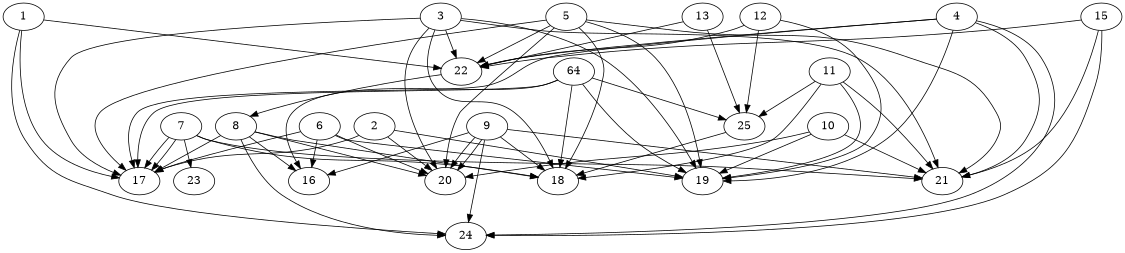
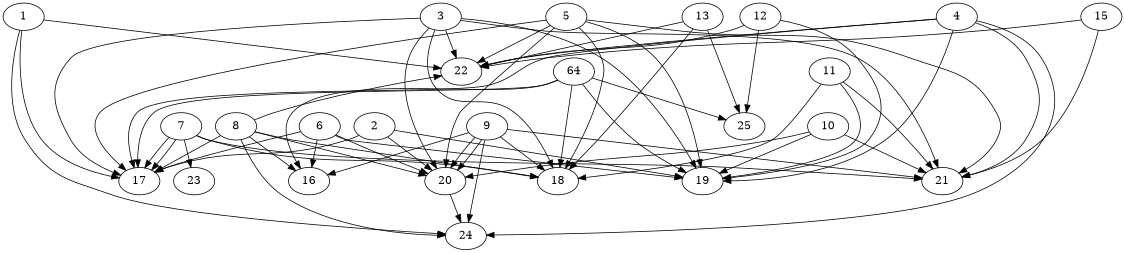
edge "22" -> "8": reversed
edge "11" -> "25": removed
edge "25" -> "18": now "13" -> "18"
edge "15" -> "24": now "20" -> "24"
